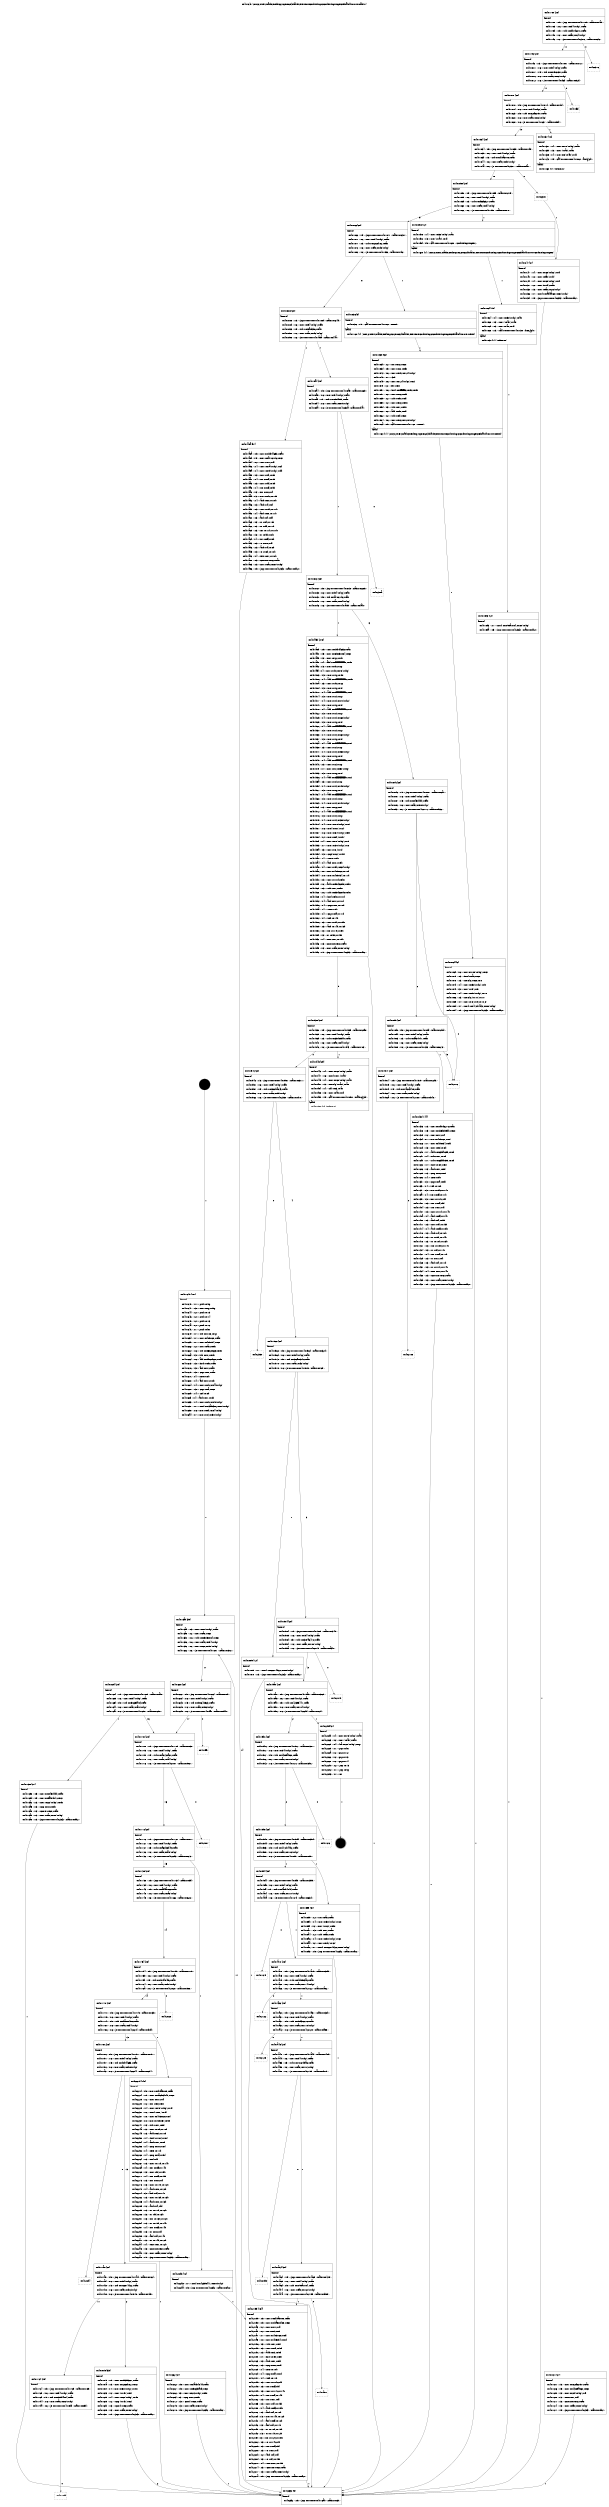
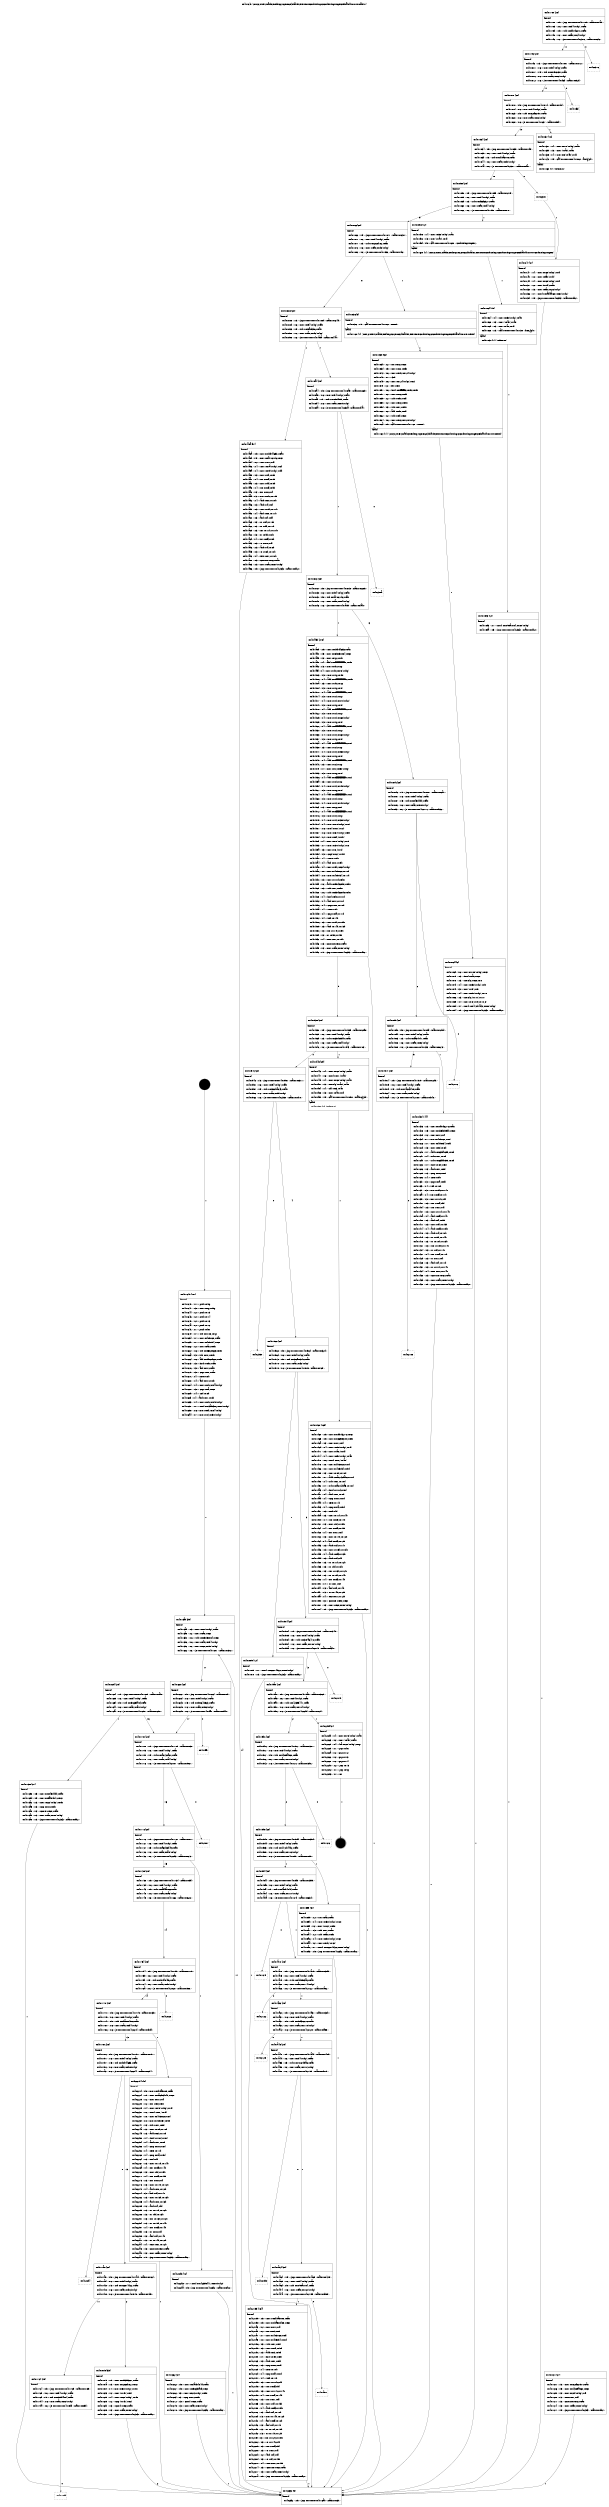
edge "0x4018f8 [28]" -> "0x40217c": now "0x4018f8 [28]" -> "0x401914 [28]"
node "0x401d60 [169]": added
edge "0x4022b3 [12]" -> "0x402199 [134]": now "0x4022b3 [12]" -> "0x4023f2 [5]"
